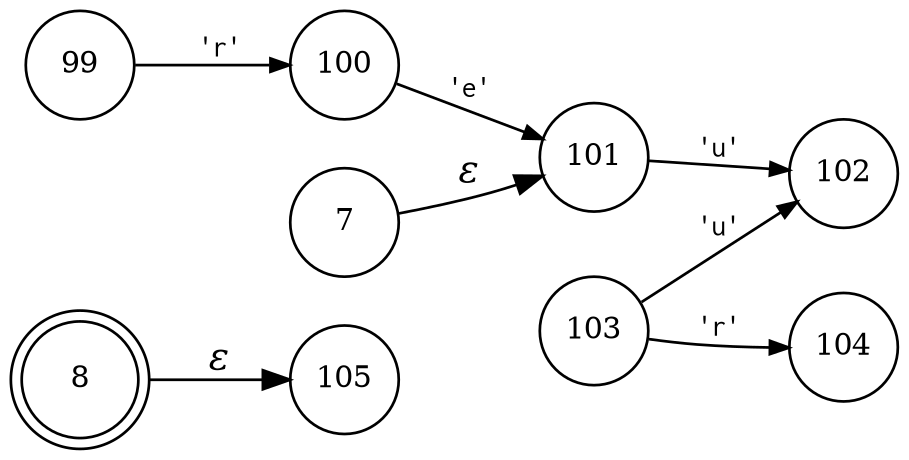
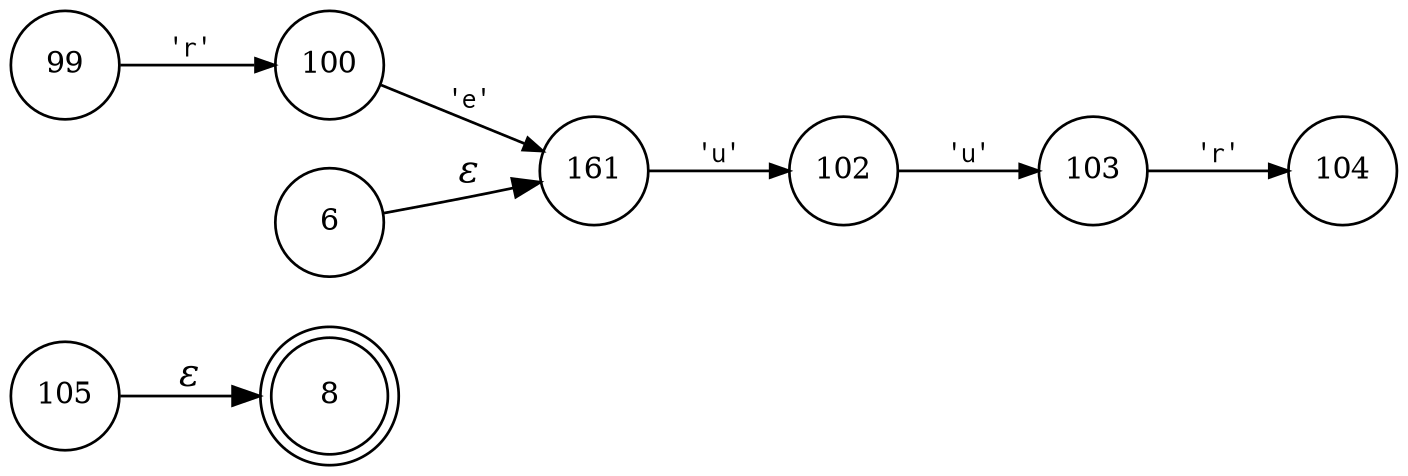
node "101": label "101" -> "161"
node "7": label "7" -> "6"
edge "103" -> "102": reversed
edge "8" -> "105": reversed
